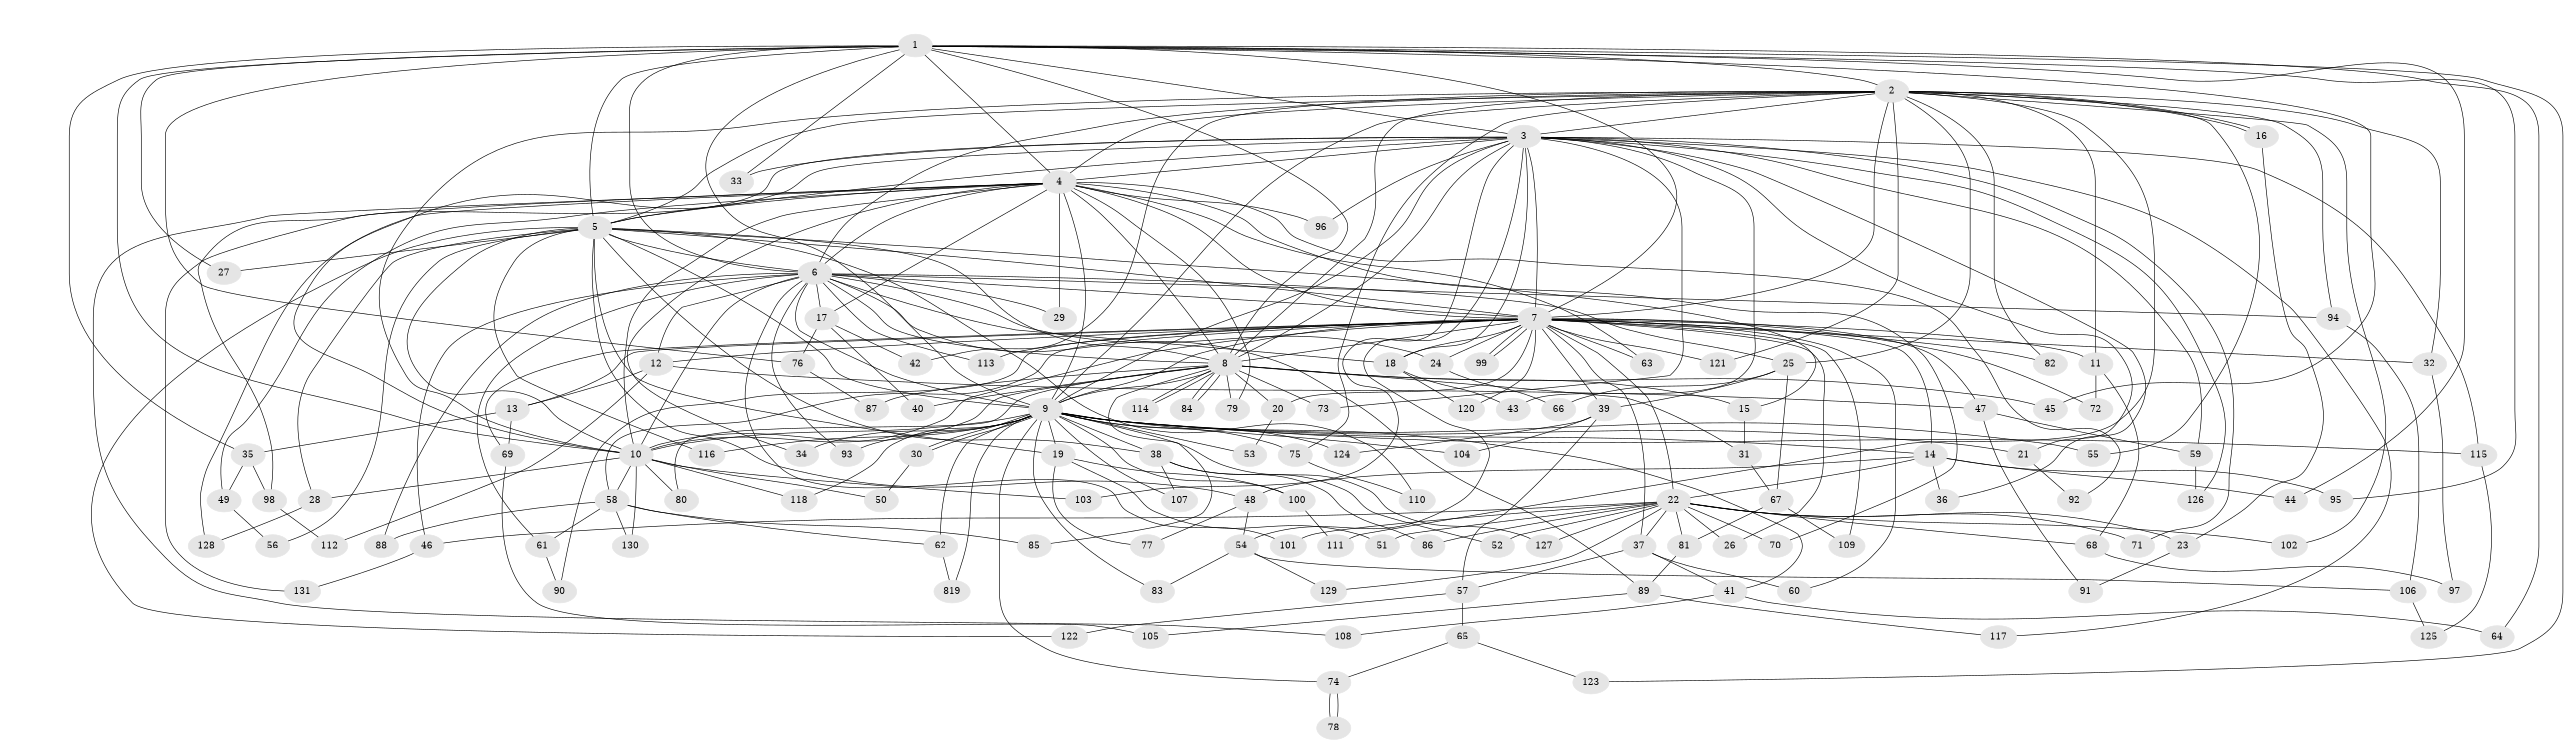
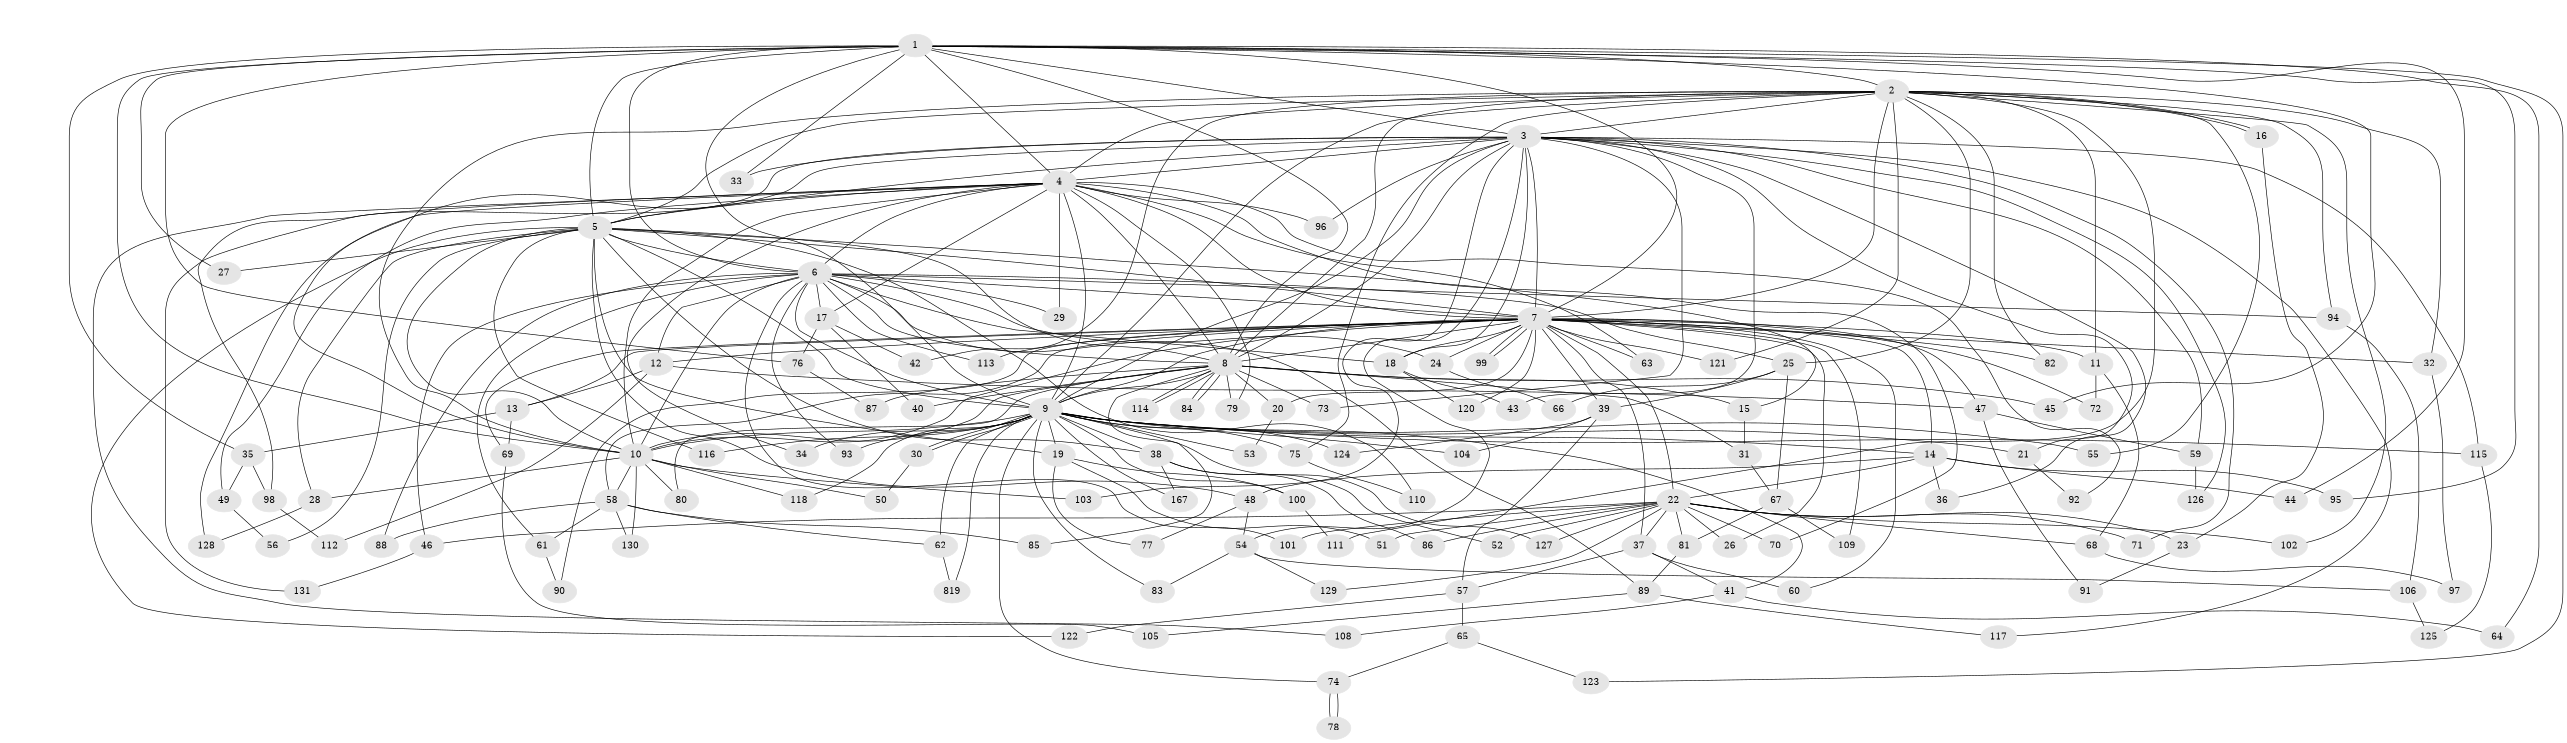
edge "2" -- "6": removed
node "107": label "107" -> "167"
